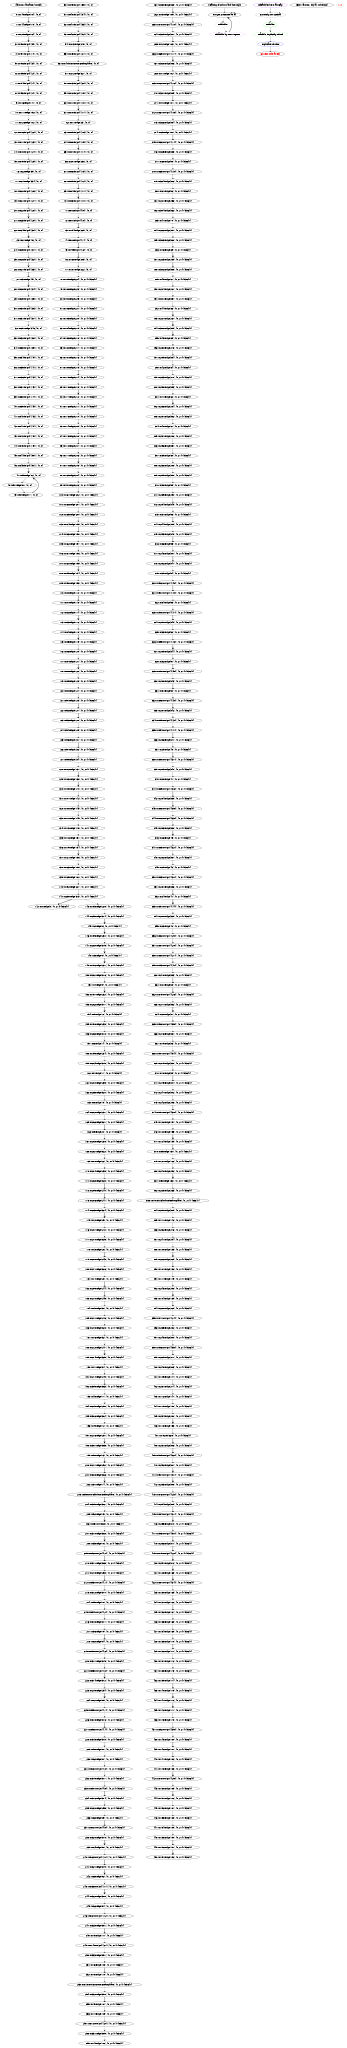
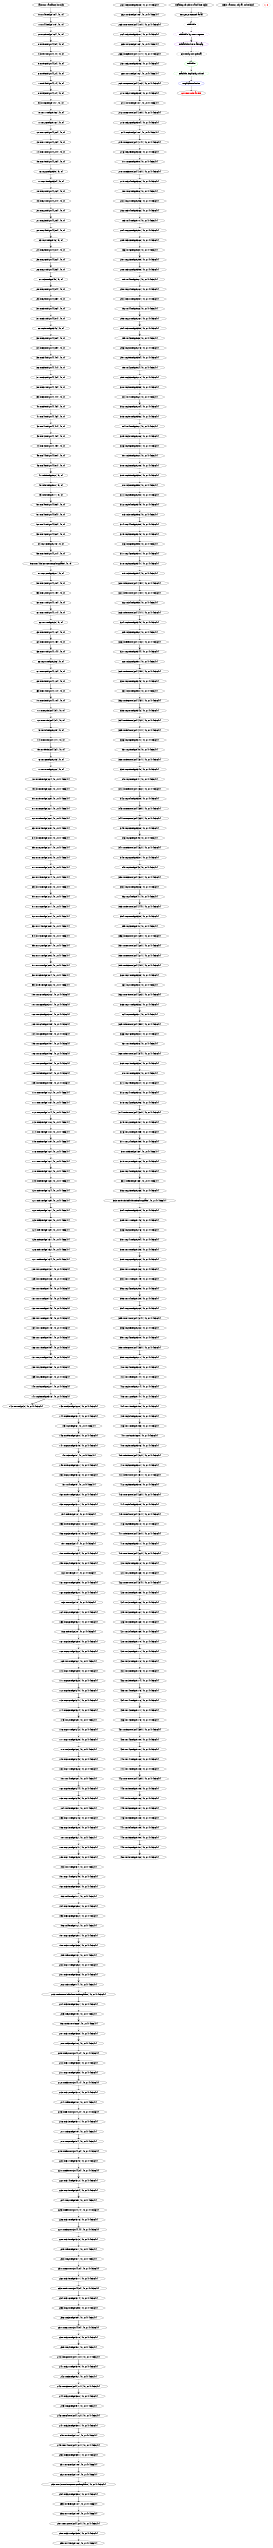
edge "Infeasible by user request" -> "Not yet processed at all": now "Infeasible by user request" -> "Infeasible due to absGap"
edge "49: x_54_edge(77), [0, 0]" -> "47: x_59_edge(82), [0, 0]": now "49: x_54_edge(77), [0, 0]" -> "50: x_849_in(p_{4,55}), [0, 0]"
